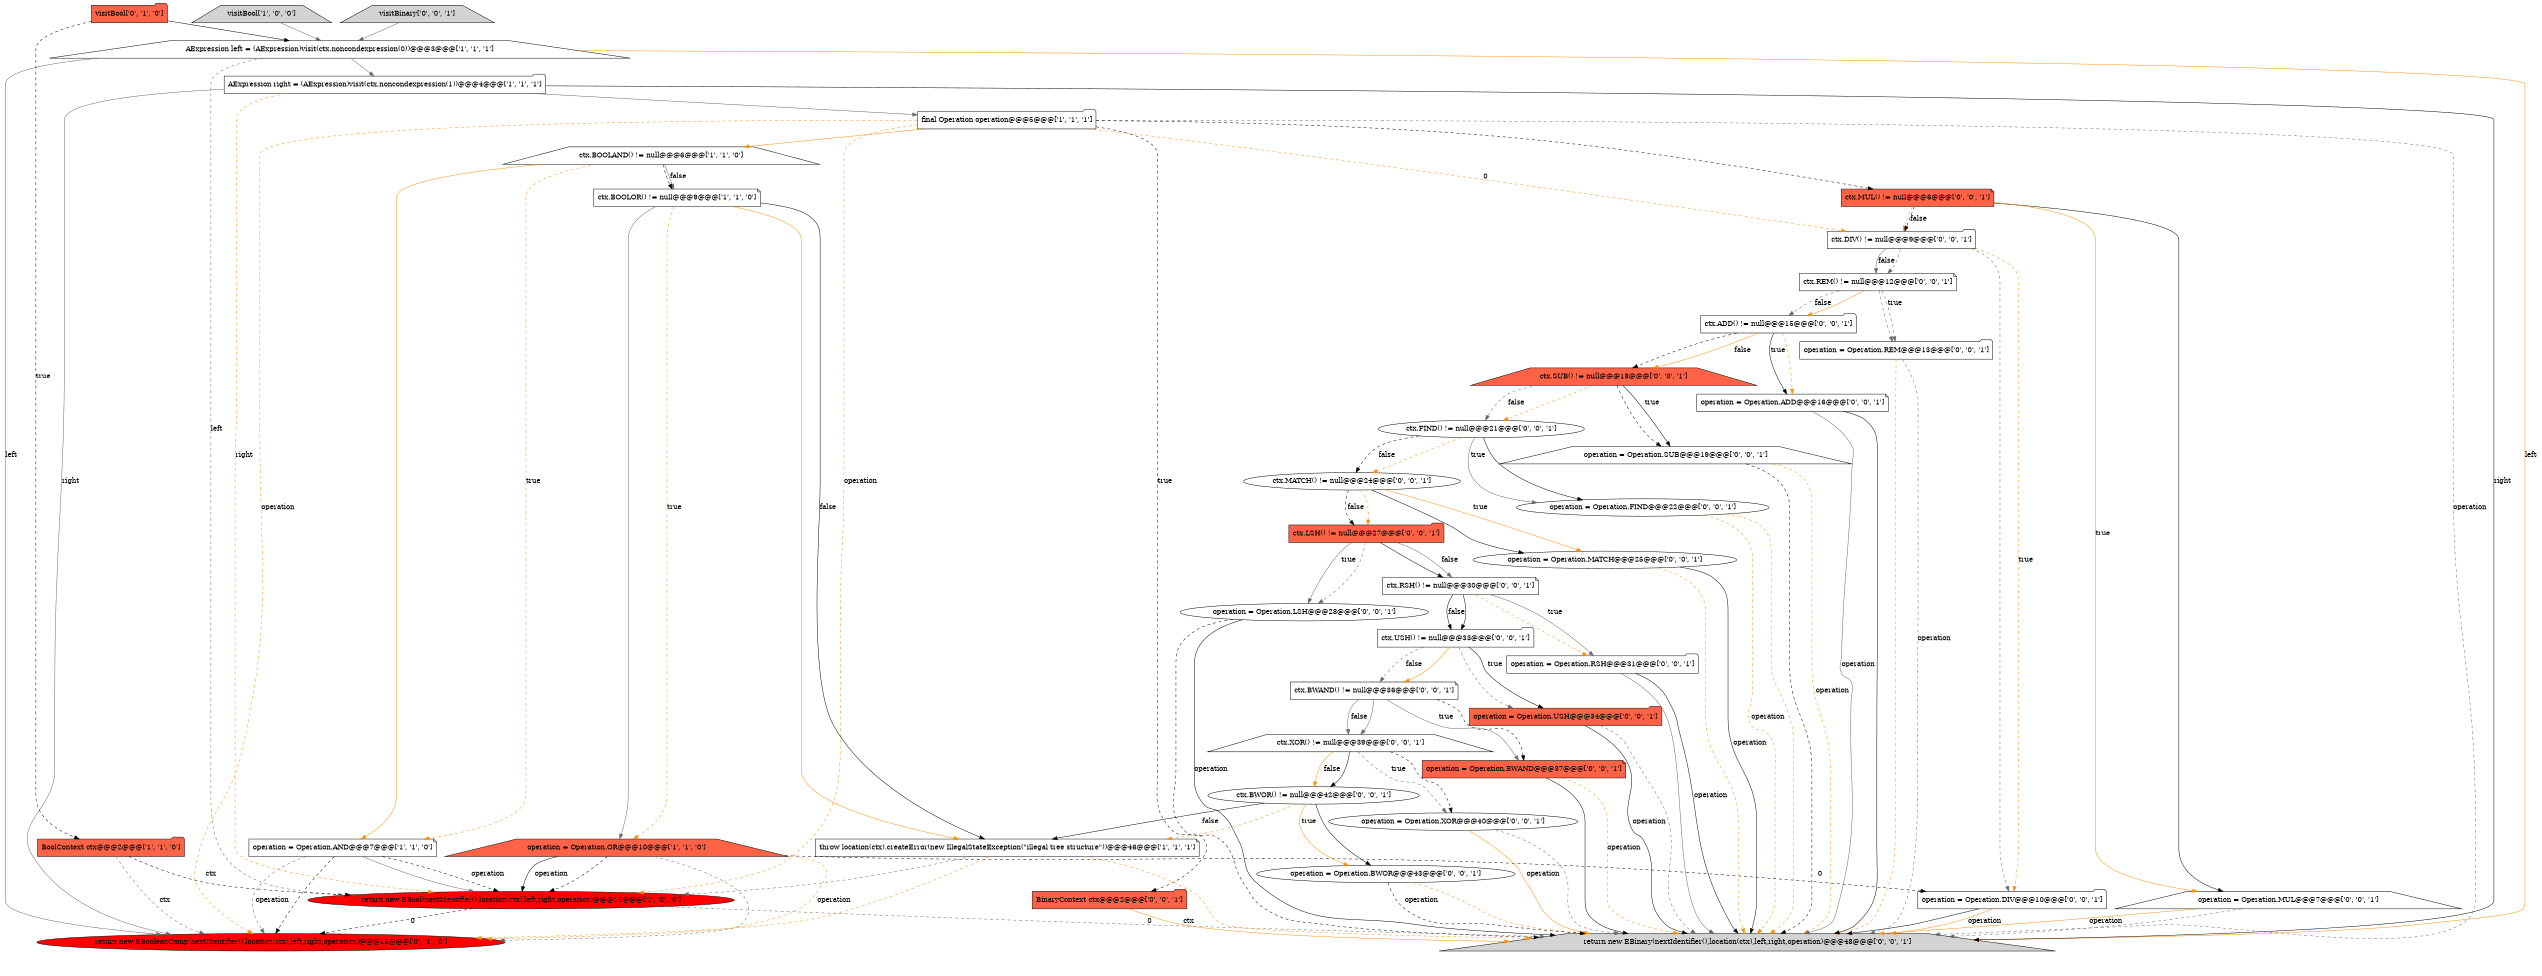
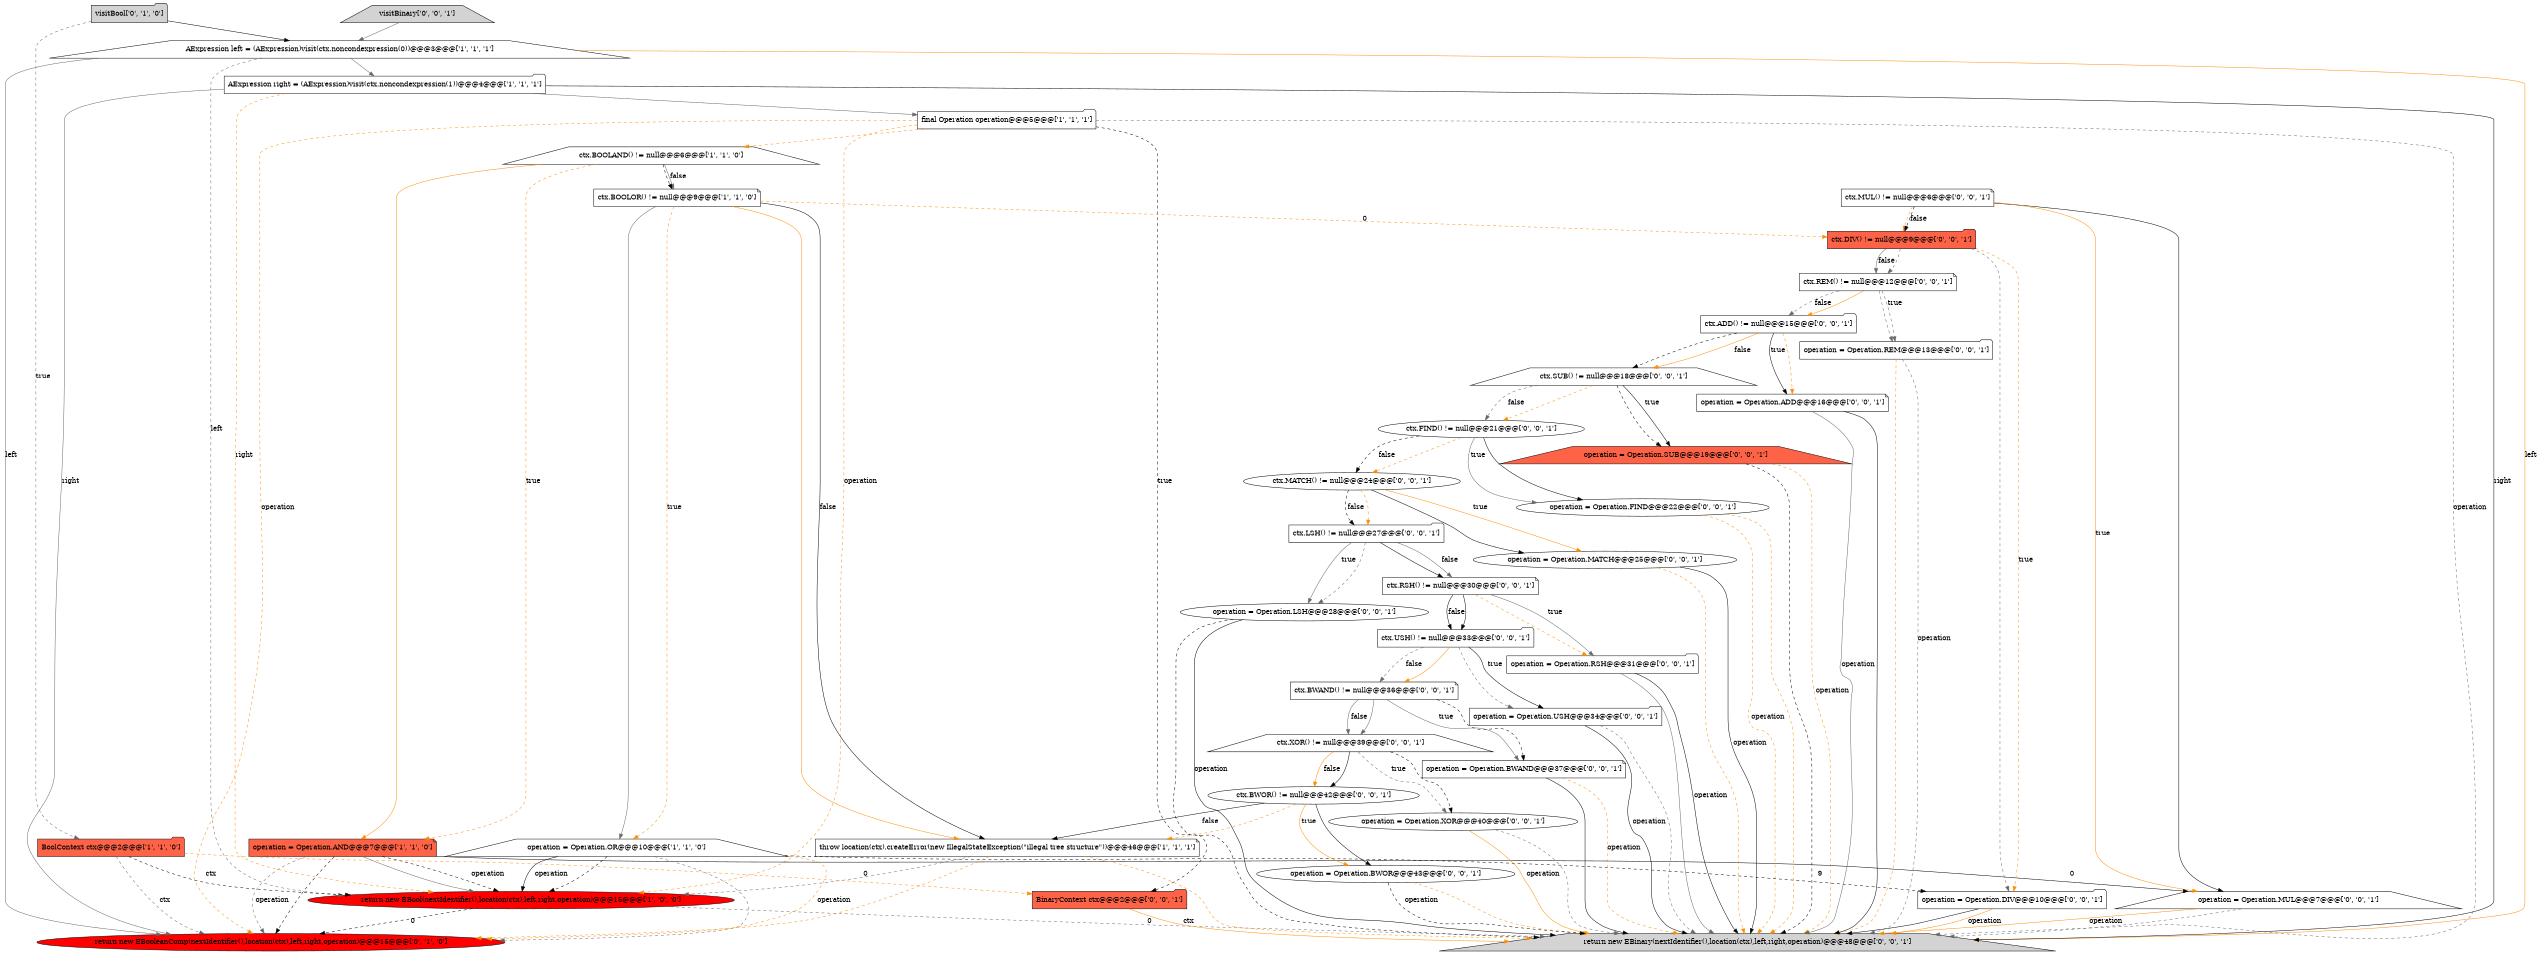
node "visitBool['0', '1', '0']": fillcolor tomato -> lightgray
node "visitBool['1', '0', '0']": removed
edge "final Operation operation@@@5@@@['1', '1', '1']" -> "ctx.MUL() != null@@@6@@@['0', '0', '1']": removed
edge "final Operation operation@@@5@@@['1', '1', '1']" -> "ctx.BOOLAND() != null@@@6@@@['1', '1', '0']": style solid -> dashed
edge "final Operation operation@@@5@@@['1', '1', '1']" -> "ctx.DIV() != null@@@9@@@['0', '0', '1']": now "ctx.BOOLOR() != null@@@9@@@['1', '1', '0']" -> "ctx.DIV() != null@@@9@@@['0', '0', '1']"
node "ctx.MUL() != null@@@6@@@['0', '0', '1']": fillcolor tomato -> white
node "ctx.DIV() != null@@@9@@@['0', '0', '1']": fillcolor white -> tomato
node "ctx.SUB() != null@@@18@@@['0', '0', '1']": fillcolor tomato -> white
edge "visitBool['0', '1', '0']" -> "BoolContext ctx@@@2@@@['1', '1', '0']": color black -> gray40
node "operation = Operation.SUB@@@19@@@['0', '0', '1']": fillcolor white -> tomato
node "ctx.LSH() != null@@@27@@@['0', '0', '1']": fillcolor tomato -> white
node "operation = Operation.USH@@@34@@@['0', '0', '1']": fillcolor tomato -> white
node "operation = Operation.BWAND@@@37@@@['0', '0', '1']": fillcolor tomato -> white
node "operation = Operation.AND@@@7@@@['1', '1', '0']": fillcolor white -> tomato
node "operation = Operation.OR@@@10@@@['1', '1', '0']": fillcolor tomato -> white
edge "operation = Operation.AND@@@7@@@['1', '1', '0']" -> "operation = Operation.MUL@@@7@@@['0', '0', '1']": added, label "0"
edge "BoolContext ctx@@@2@@@['1', '1', '0']" -> "BinaryContext ctx@@@2@@@['0', '0', '1']": added, label "0"
edge "operation = Operation.OR@@@10@@@['1', '1', '0']" -> "operation = Operation.DIV@@@10@@@['0', '0', '1']": label "0" -> "9"
